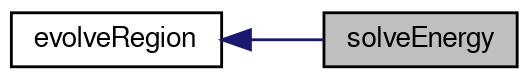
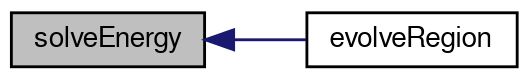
edge "solveEnergy" -> "evolveRegion": reversed
